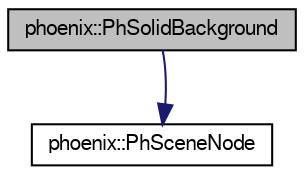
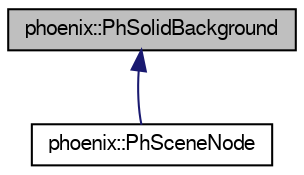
edge "phoenix::PhSolidBackground" -> "phoenix::PhSceneNode": reversed
